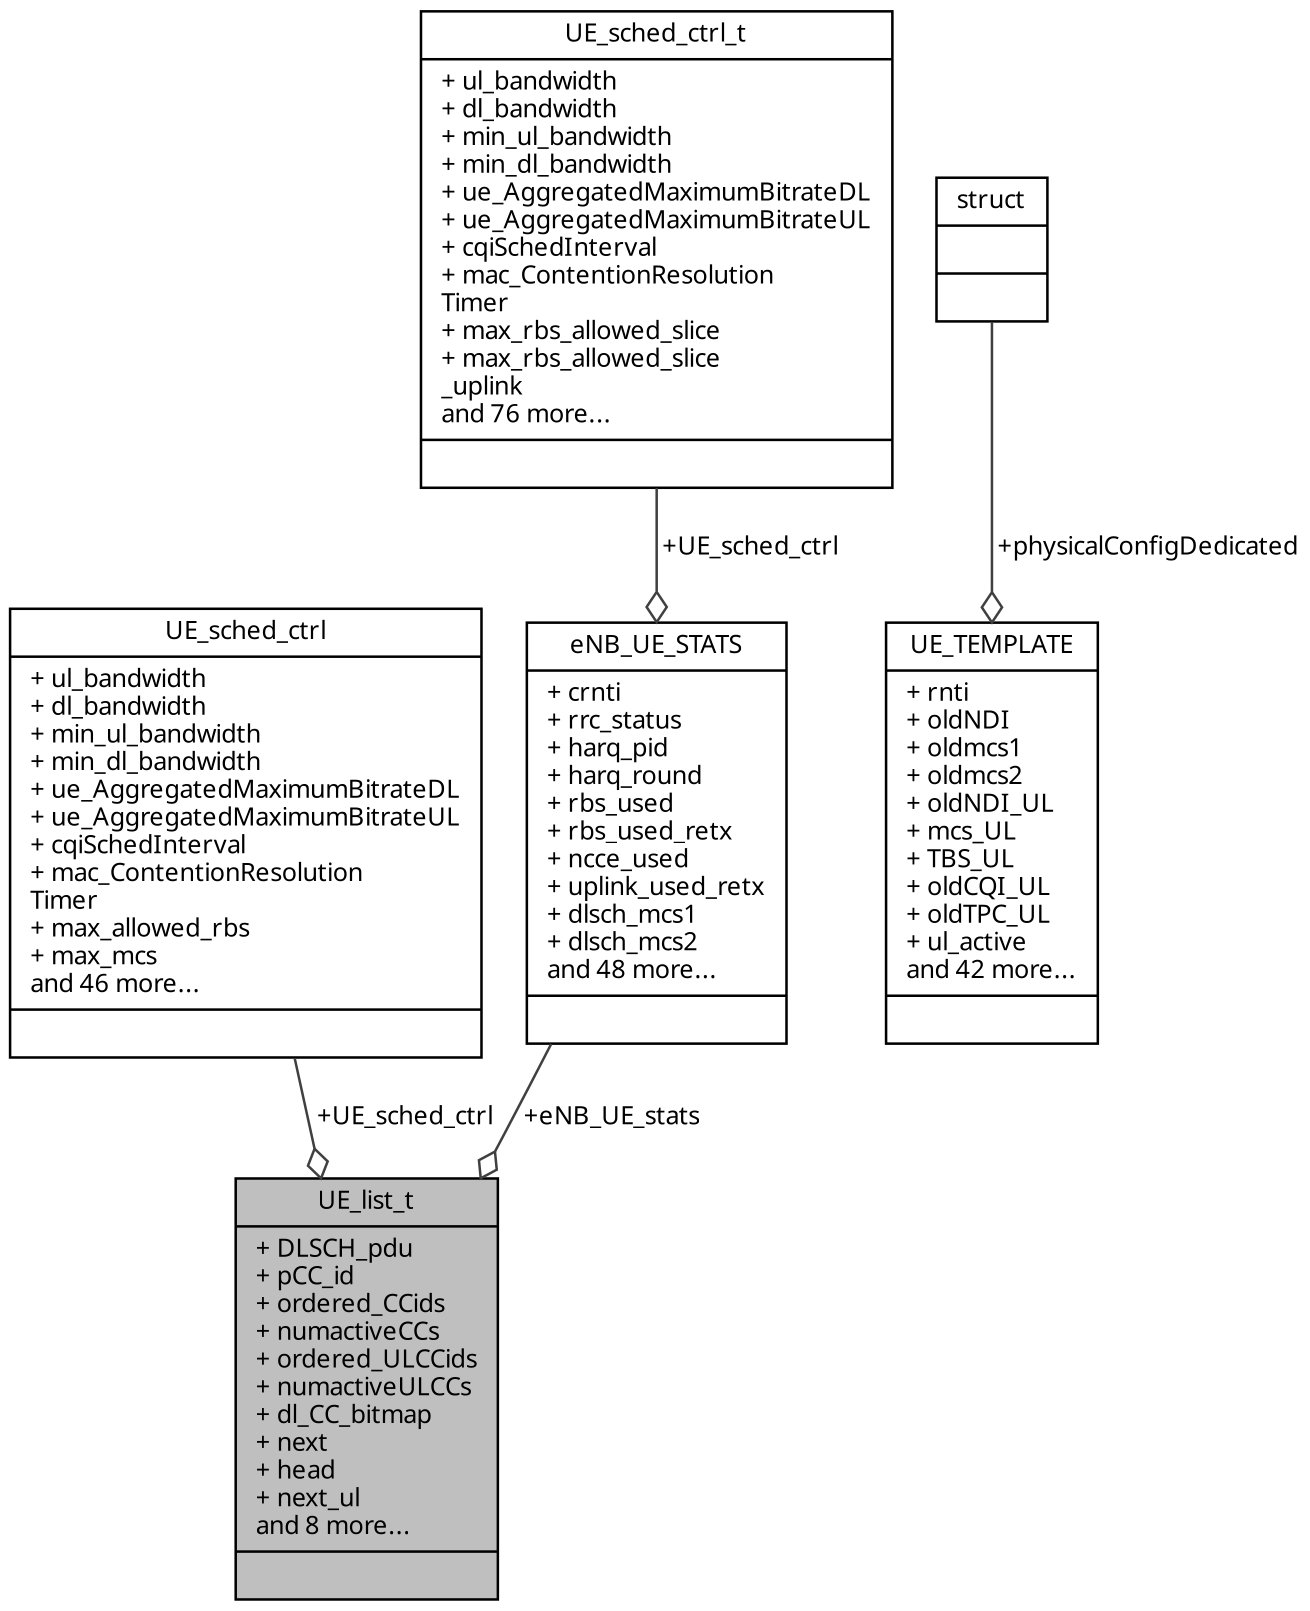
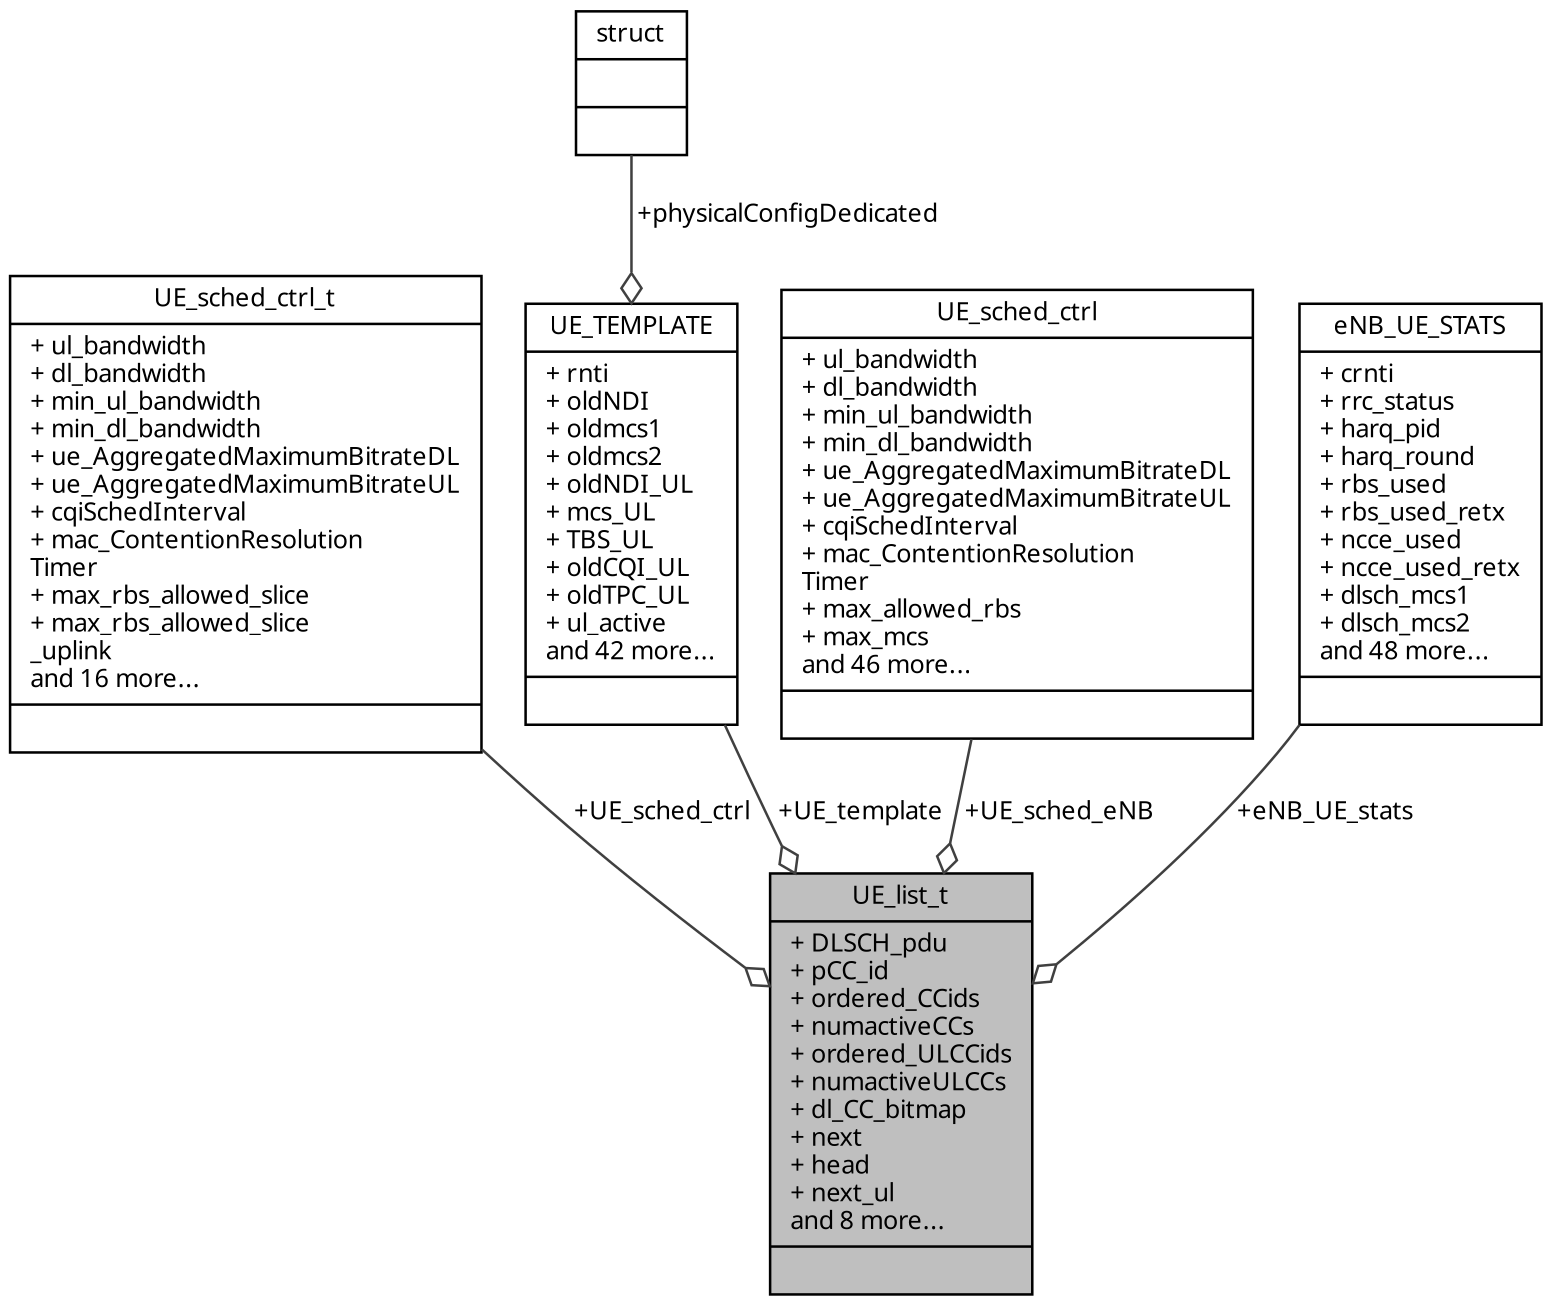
node "UE_sched_ctrl_t": text "and 76 more..." -> "and 16 more..."
edge "UE_sched_ctrl_t" -> "eNB_UE_STATS": now "UE_sched_ctrl_t" -> "UE_list_t"
edge "UE_TEMPLATE" -> "UE_list_t": added, label "+UE_template"
node "eNB_UE_STATS": text "+ uplink_used_retx" -> "+ ncce_used_retx"
edge "UE_sched_ctrl" -> "UE_list_t": label " +UE_sched_ctrl" -> " +UE_sched_eNB"
